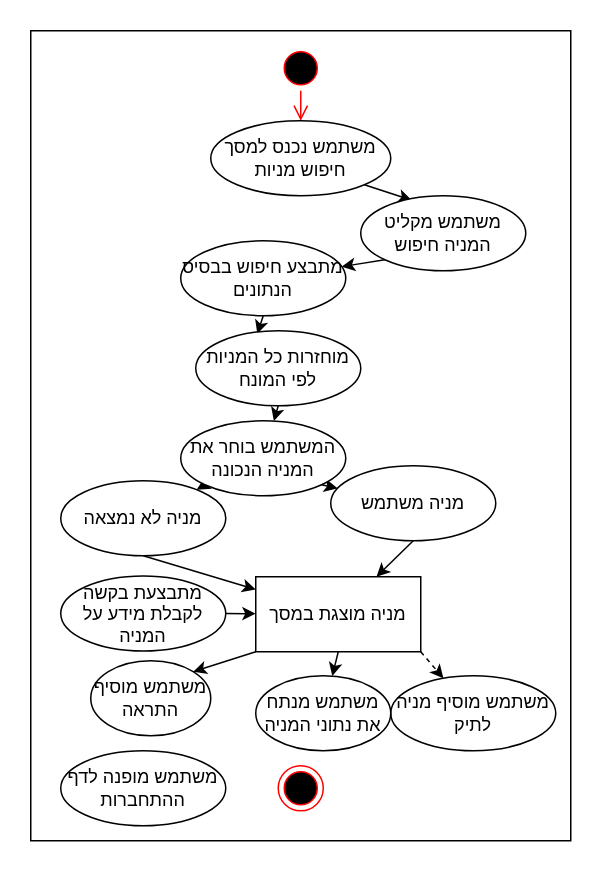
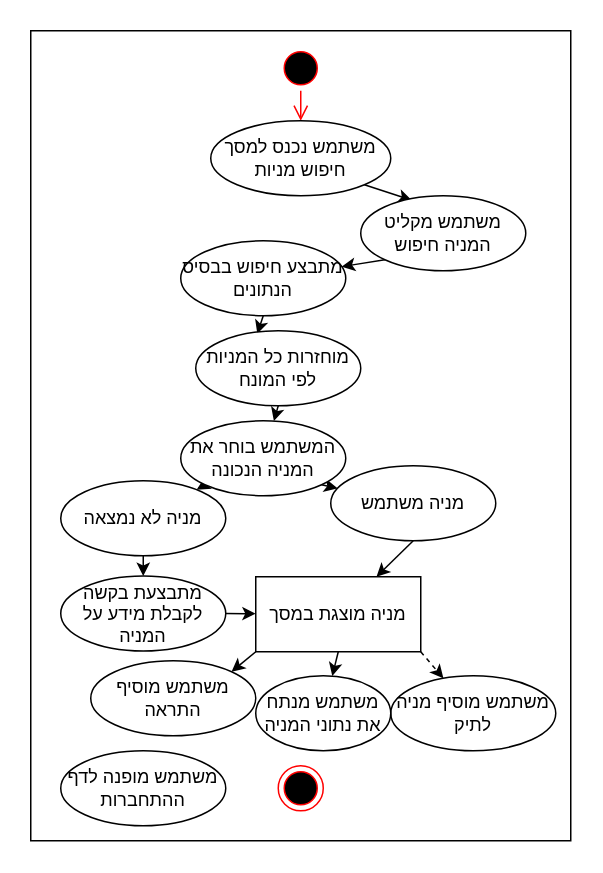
edge "מניה לא נמצאה" -> "מניה מוצגת במסך": now "מניה לא נמצאה" -> "מתבצעת בקשה לקבלת מידע על המניה"
node "משתמש מוסיף התראה": size 120x75 -> 165x75
